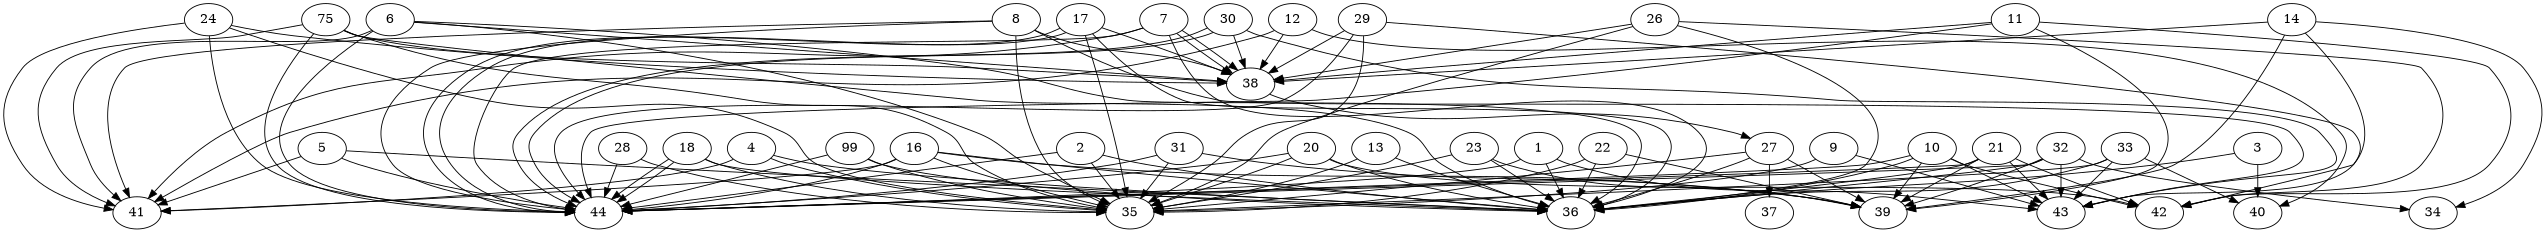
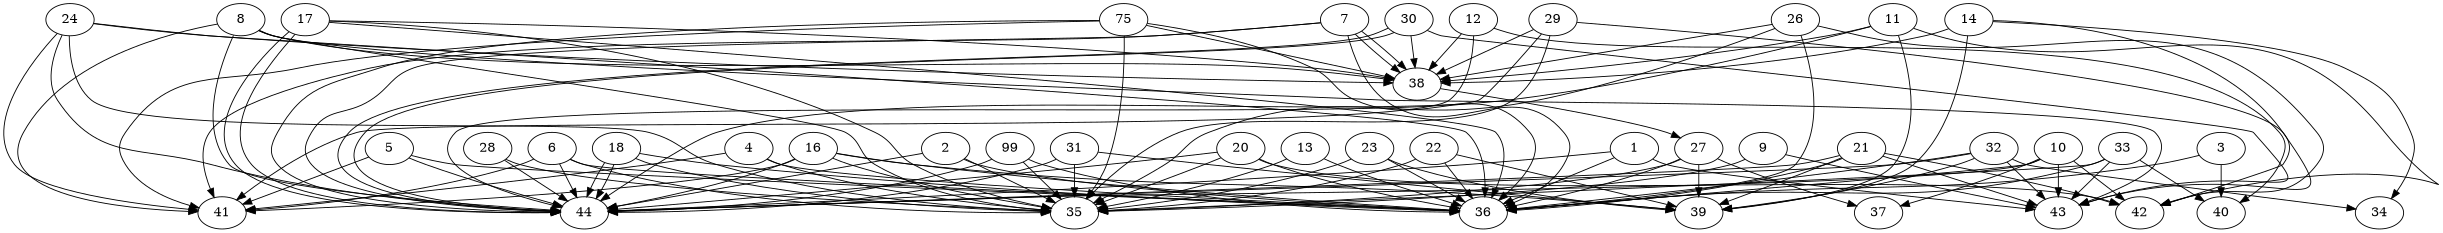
edge "6" -> "38": removed
edge "24" -> "36": added
edge "10" -> "39": now "10" -> "37"
